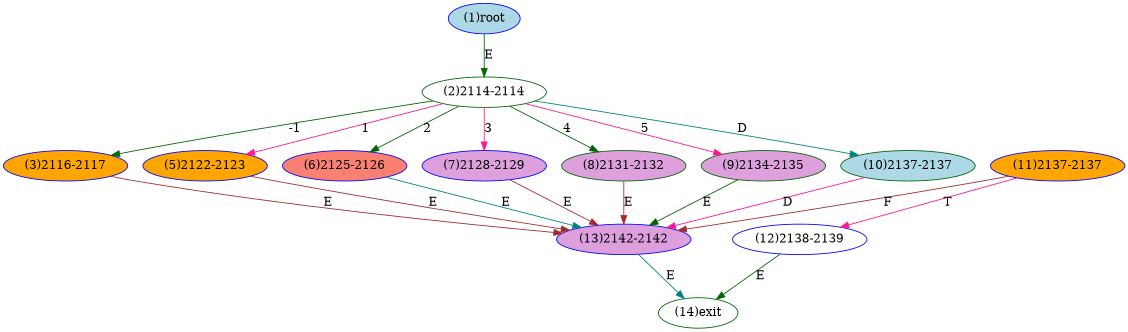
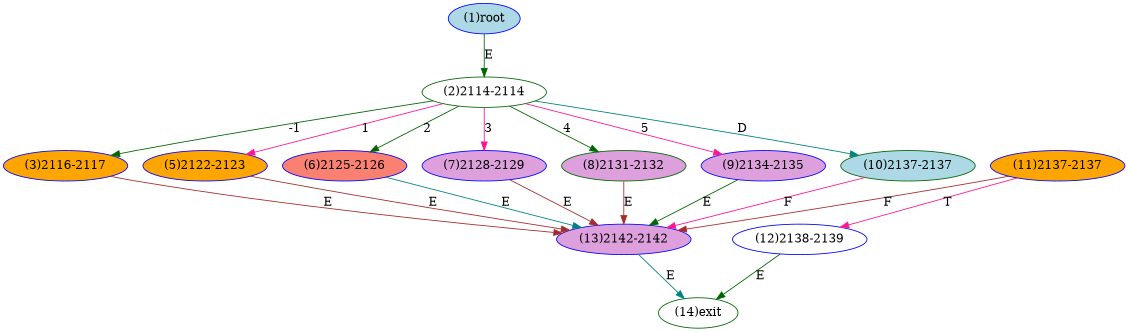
node "(9)2134-2135": color darkgreen -> blue
edge "(10)2137-2137" -> "(13)2142-2142": label "D" -> "F"
